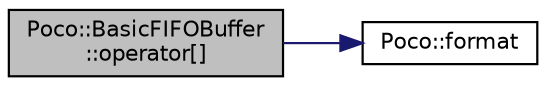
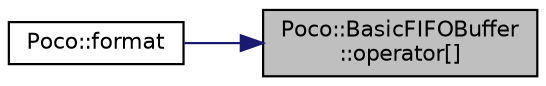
edge "Poco::BasicFIFOBuffer ::operator[]" -> "Poco::format": reversed
